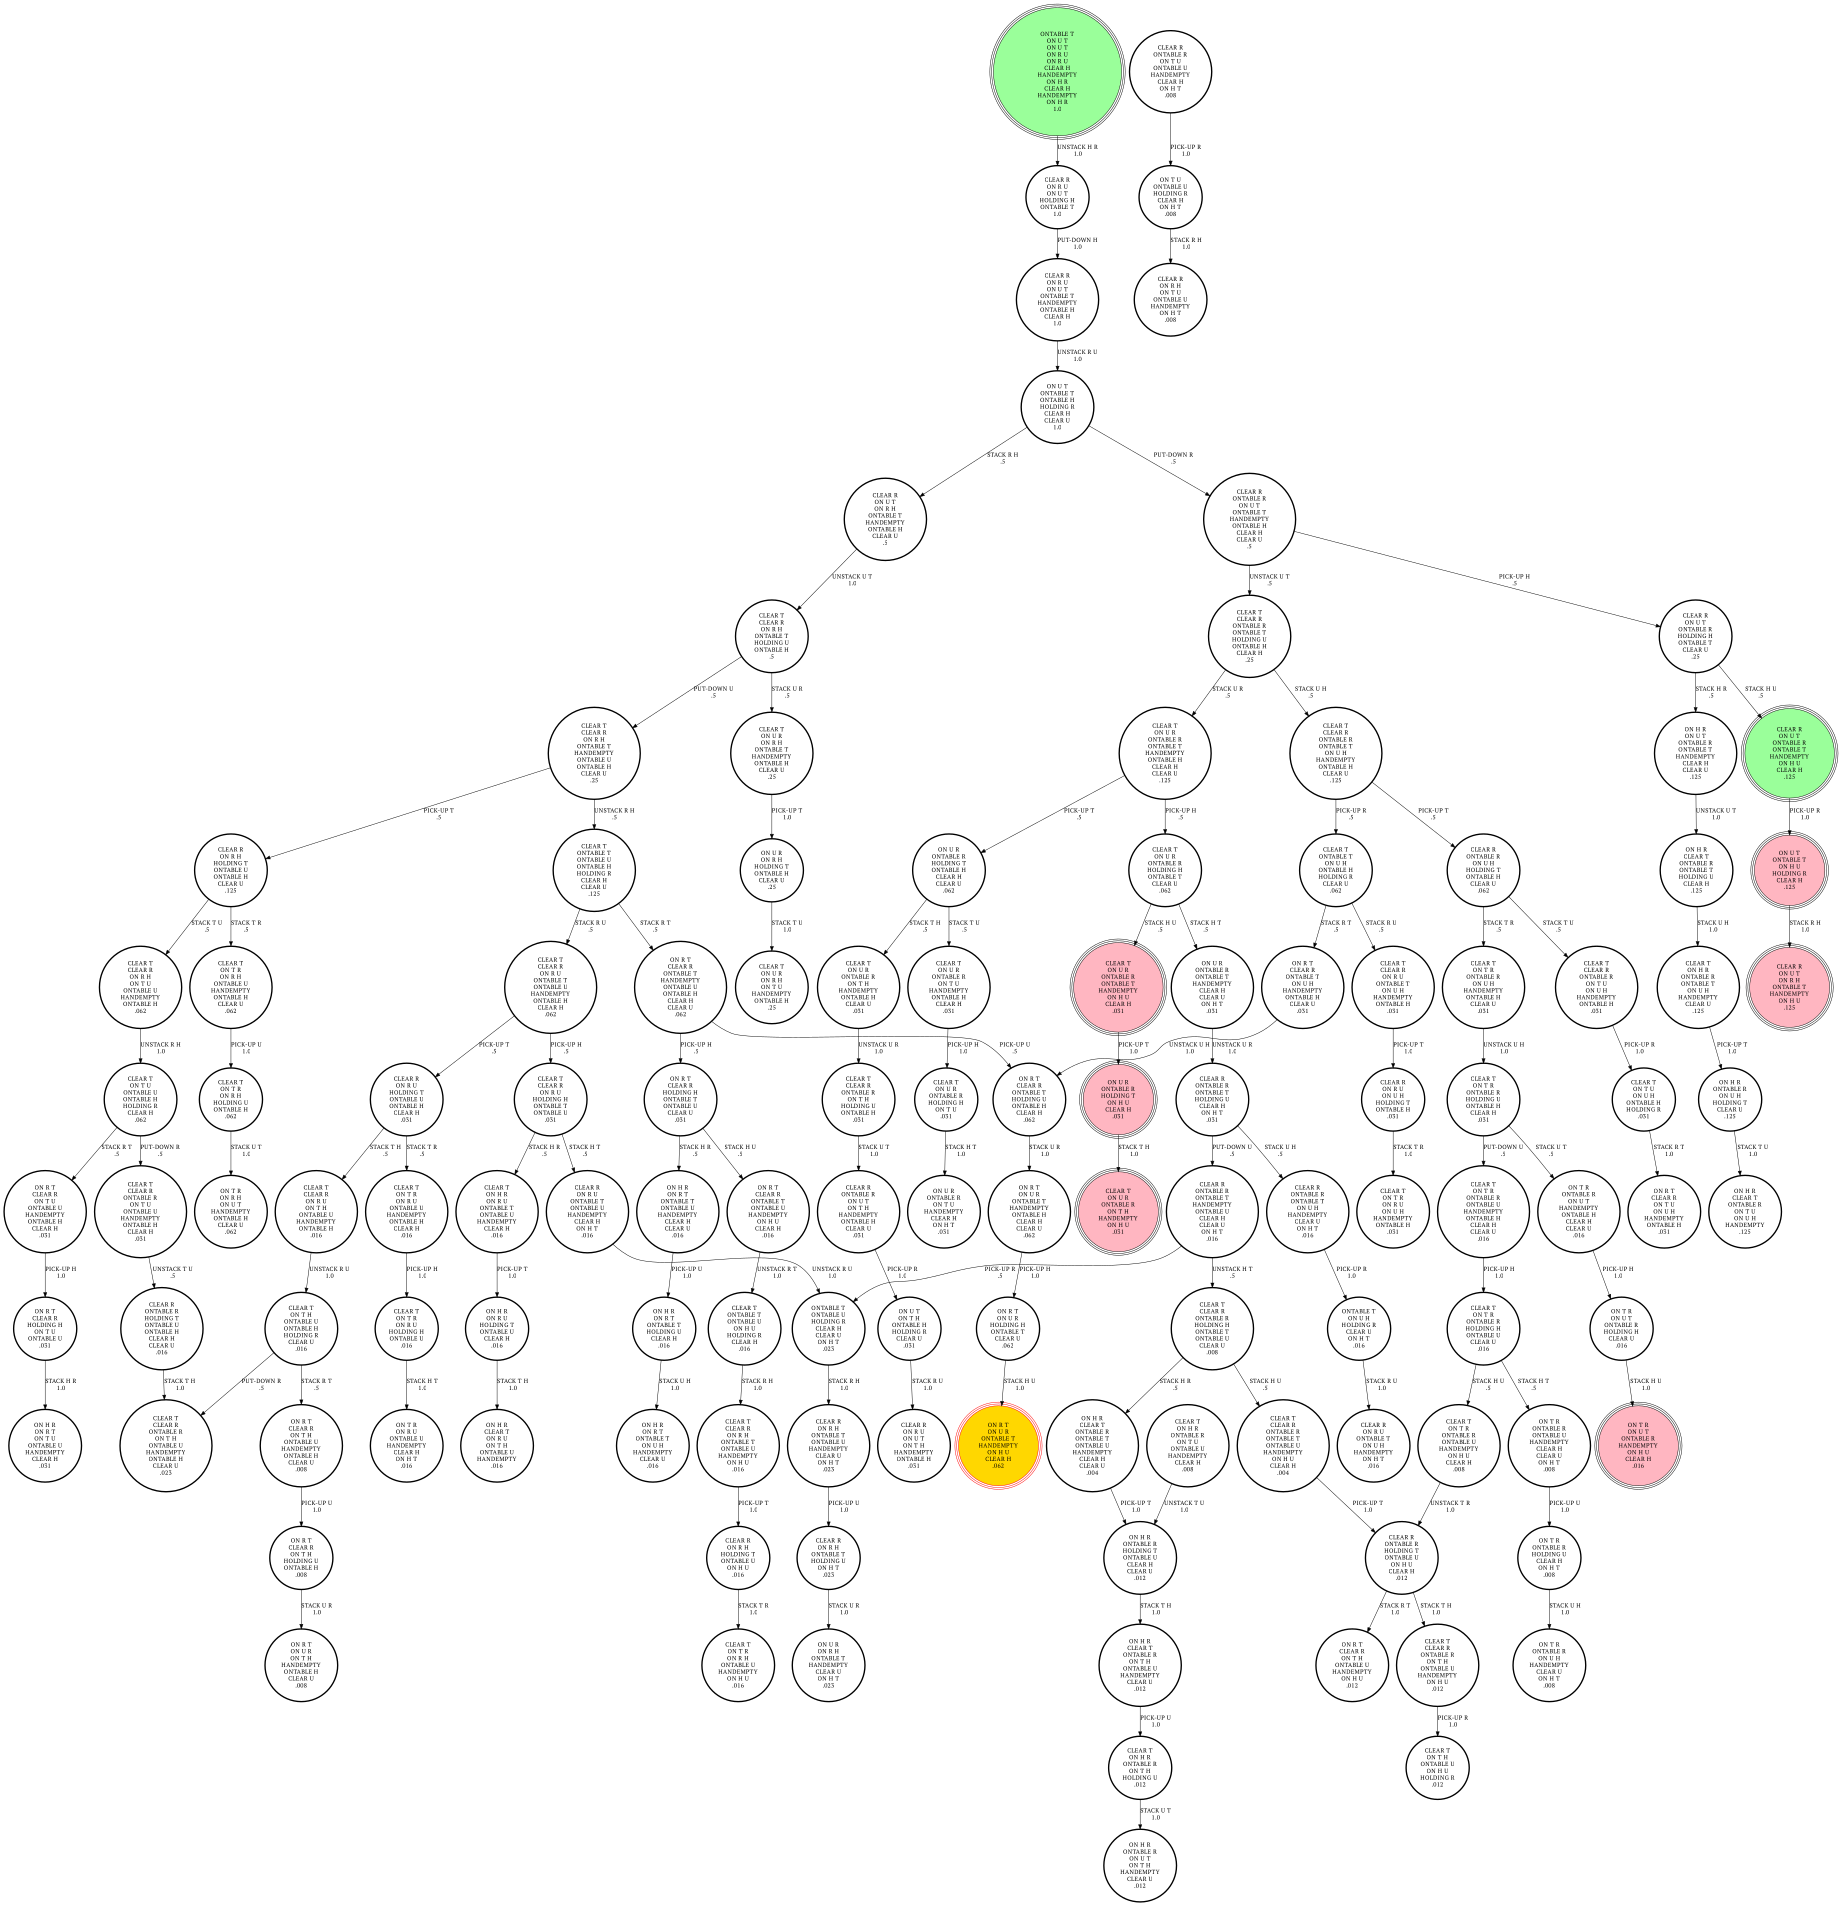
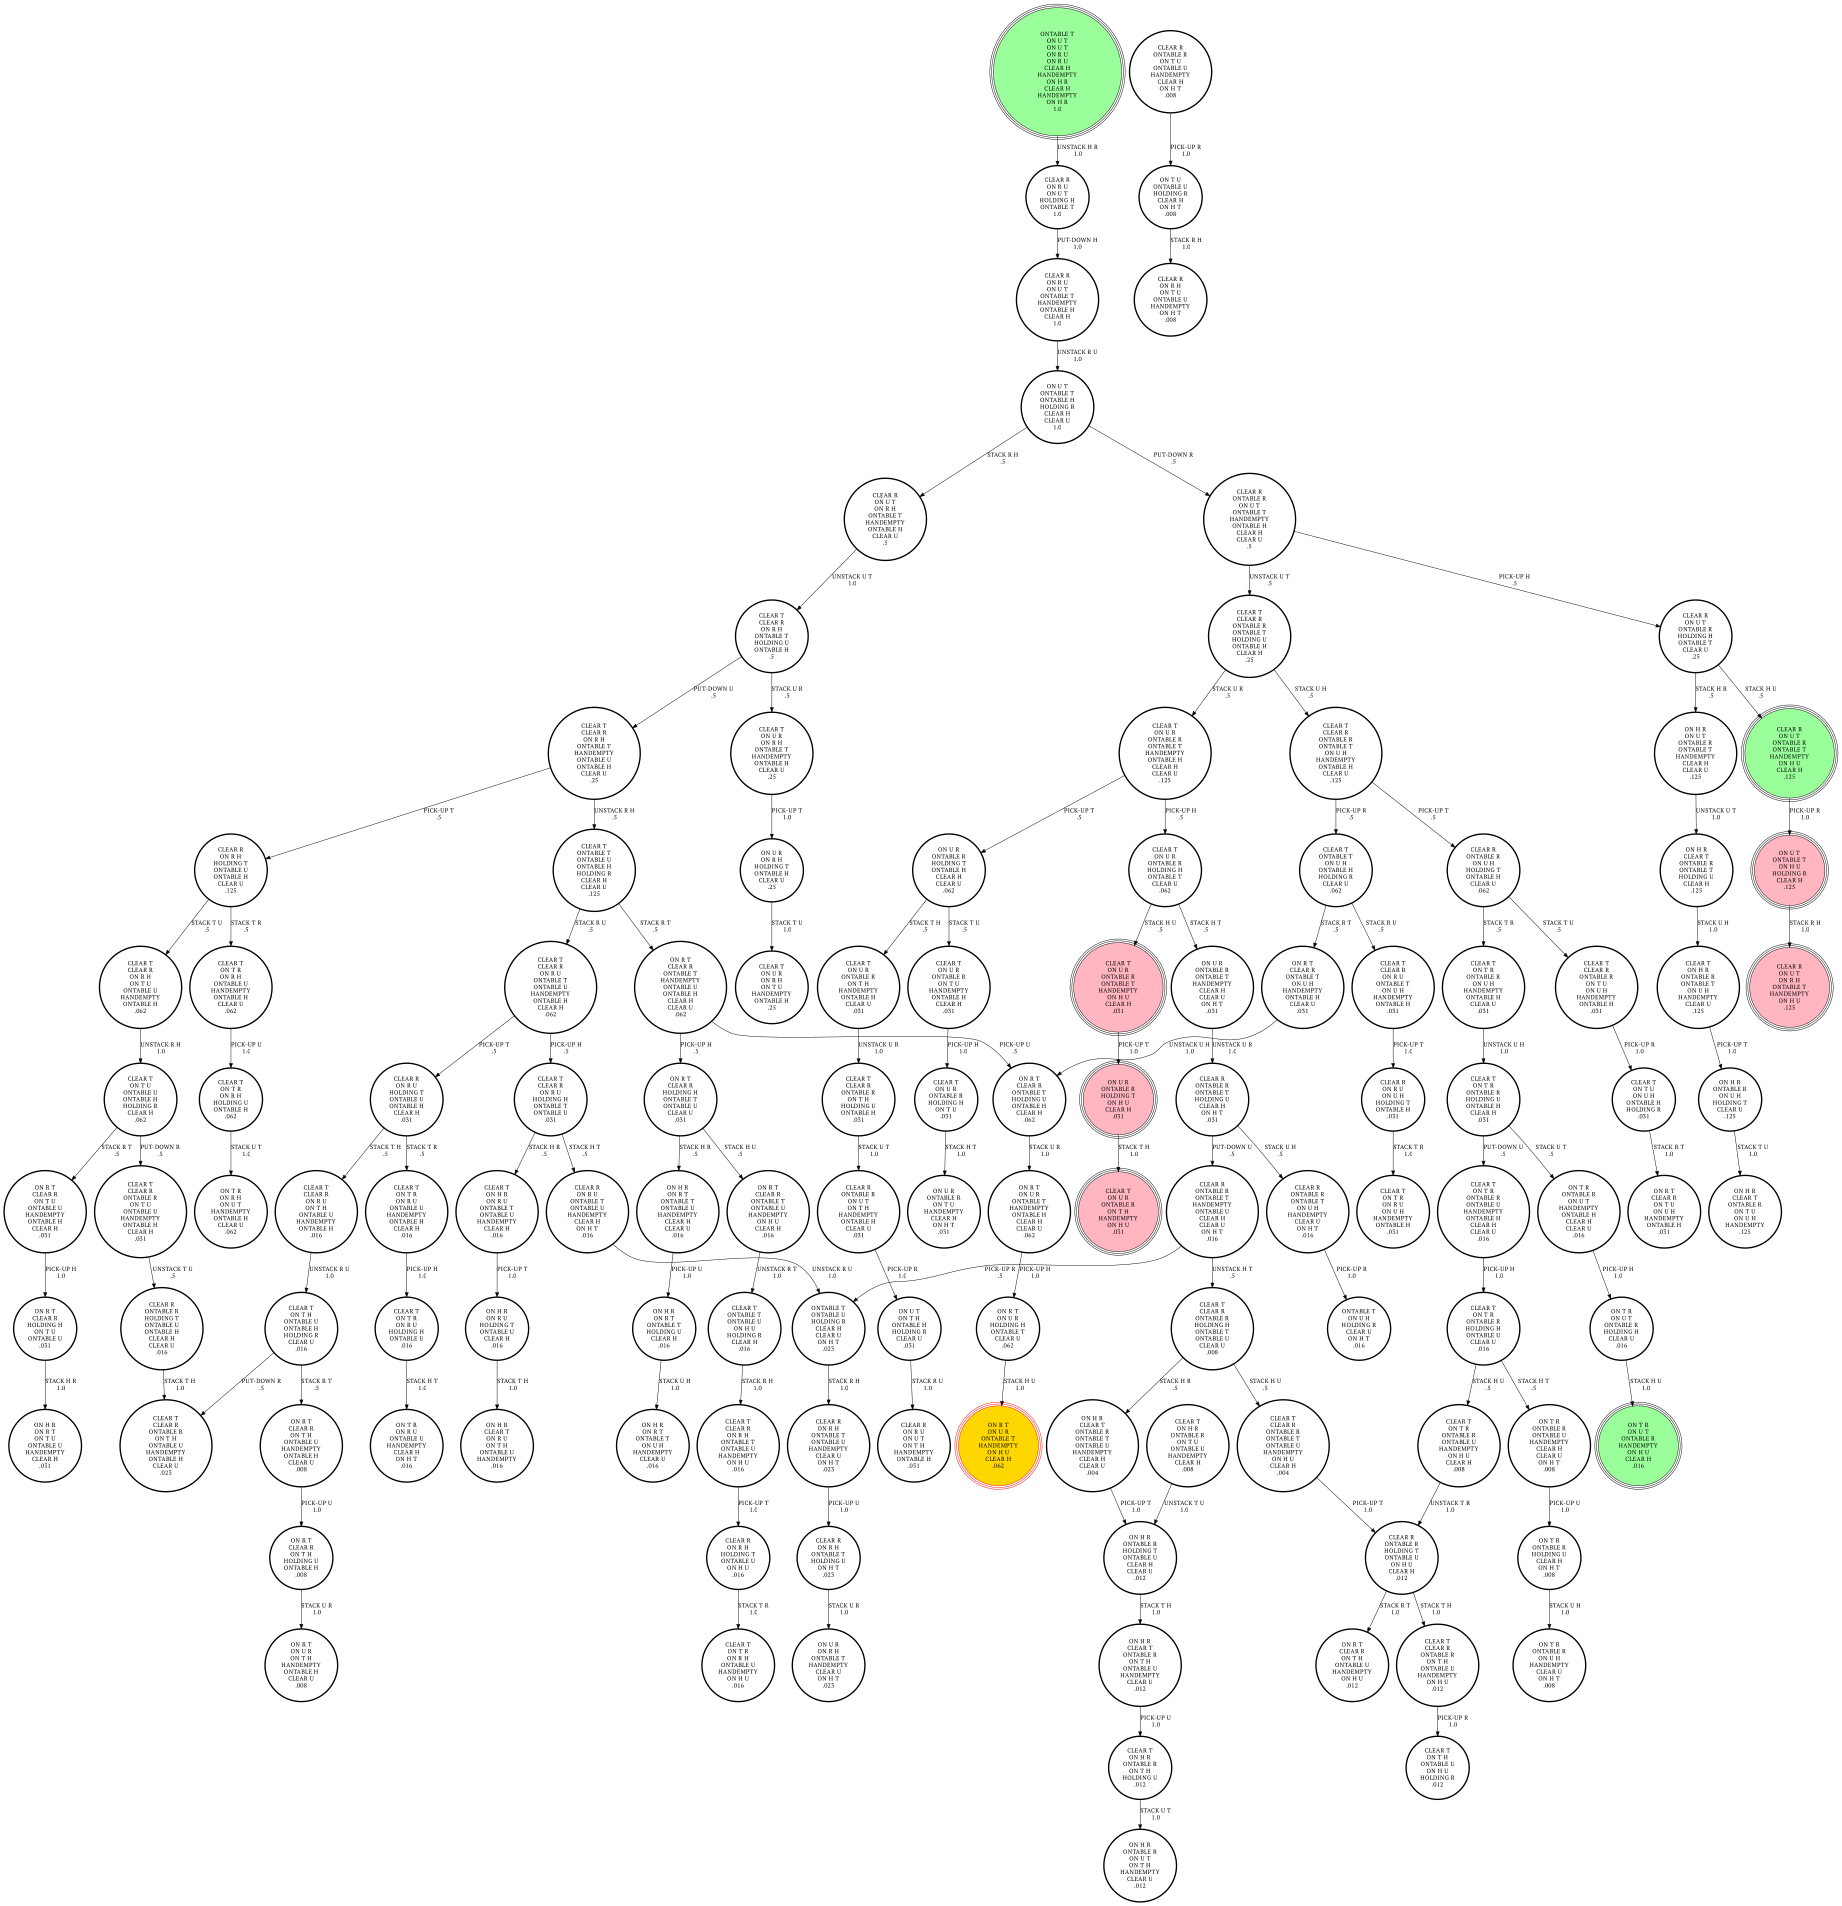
node "CLEAR R ON R U ONTABLE T ON U H HANDEMPTY ON H T .016": removed
node "ON T R ON U T ONTABLE R HANDEMPTY ON H U CLEAR H .016": fillcolor lightpink -> palegreen1
